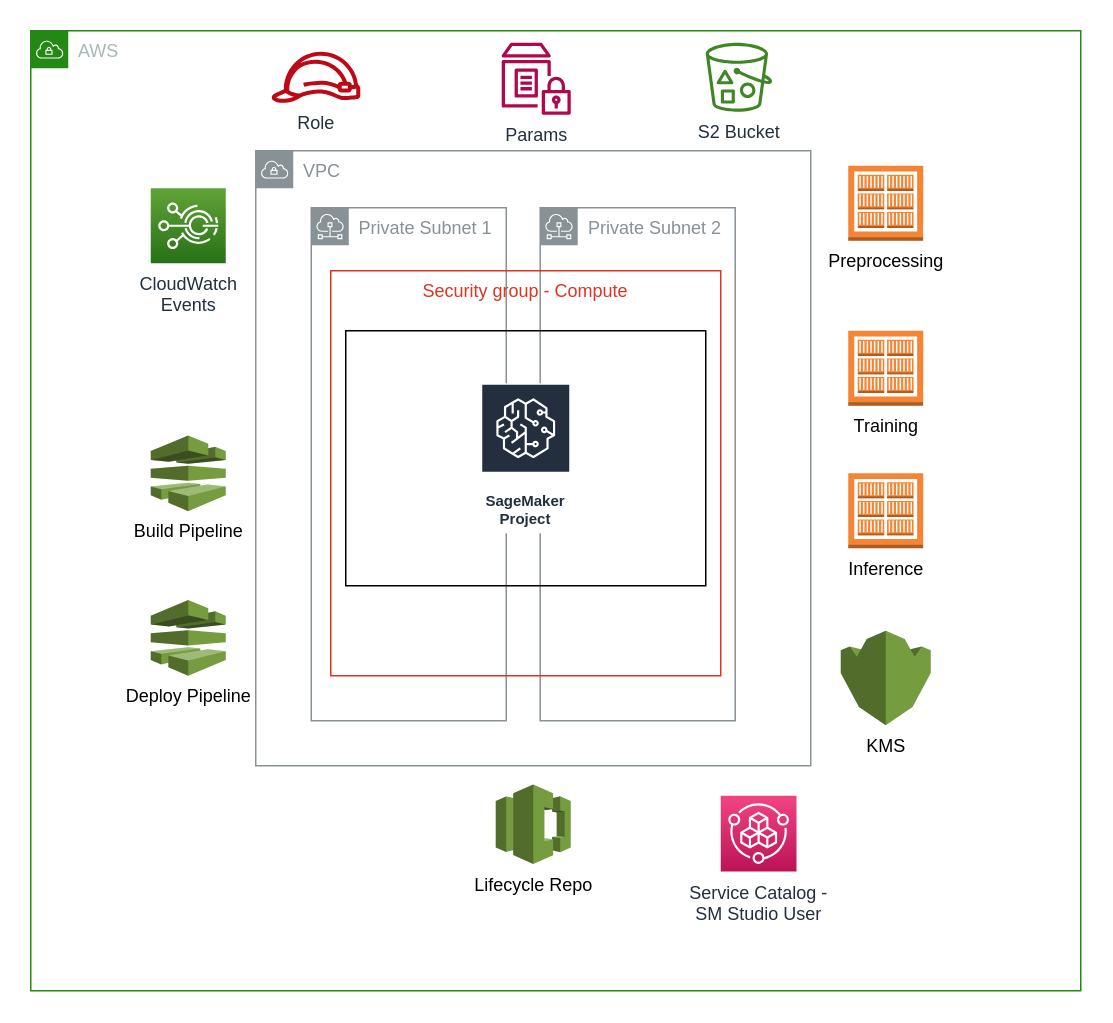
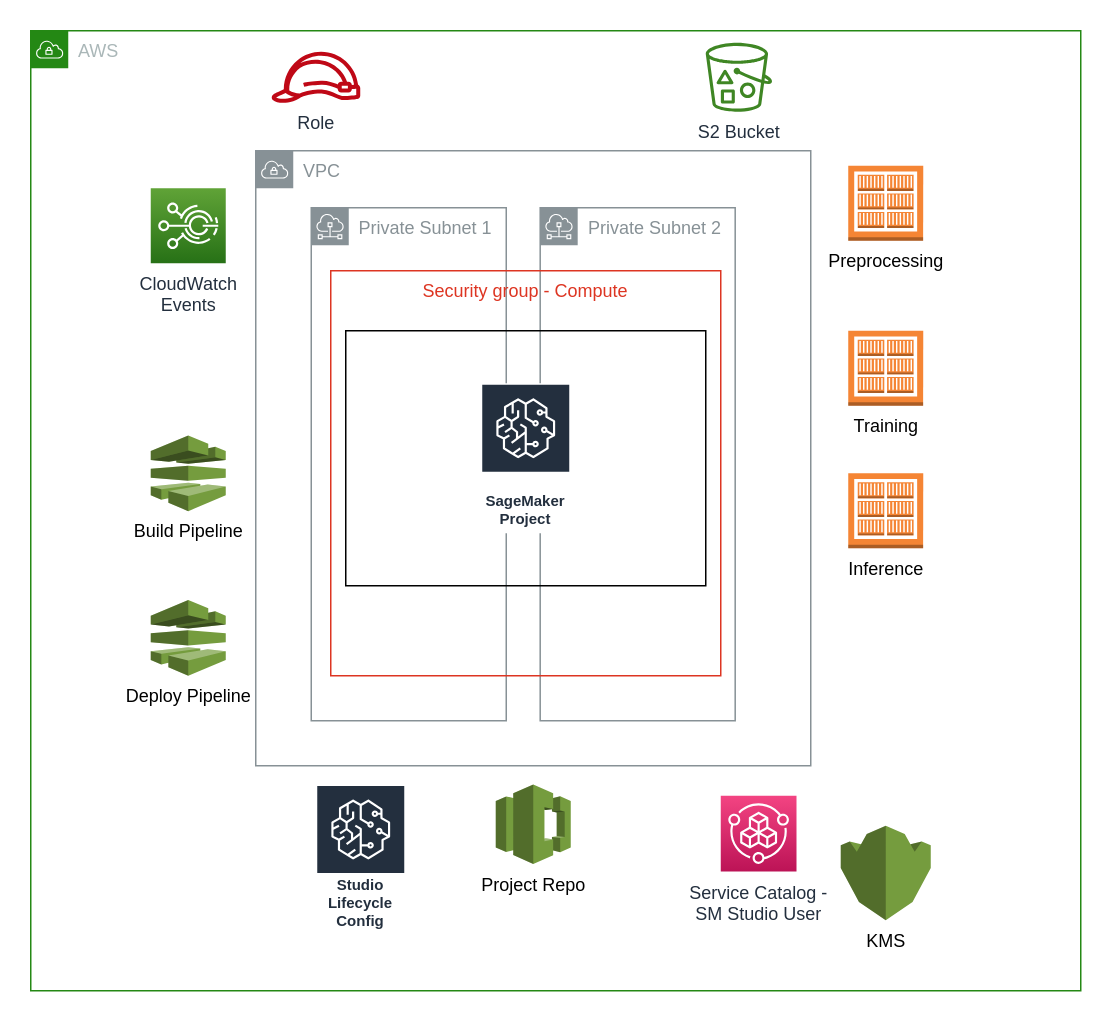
node "Params": removed
node "KMS": moved (886, 678) -> (886, 873)
node "Studio Lifecycle Config": added
node "Lifecycle Repo": label "Lifecycle Repo" -> "Project Repo"
